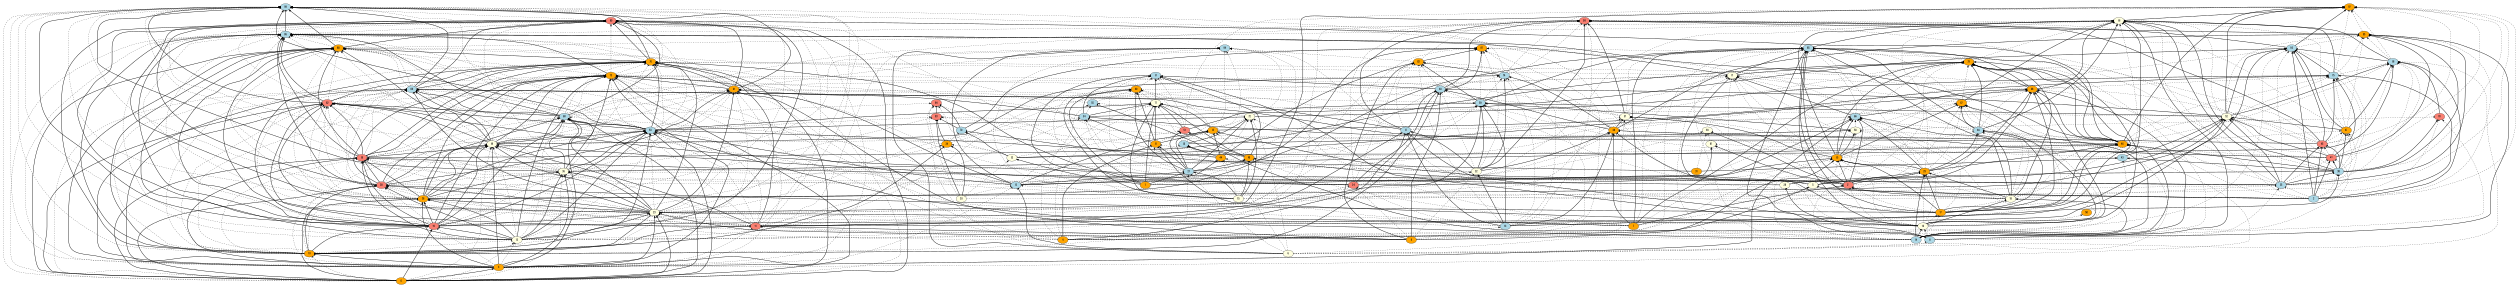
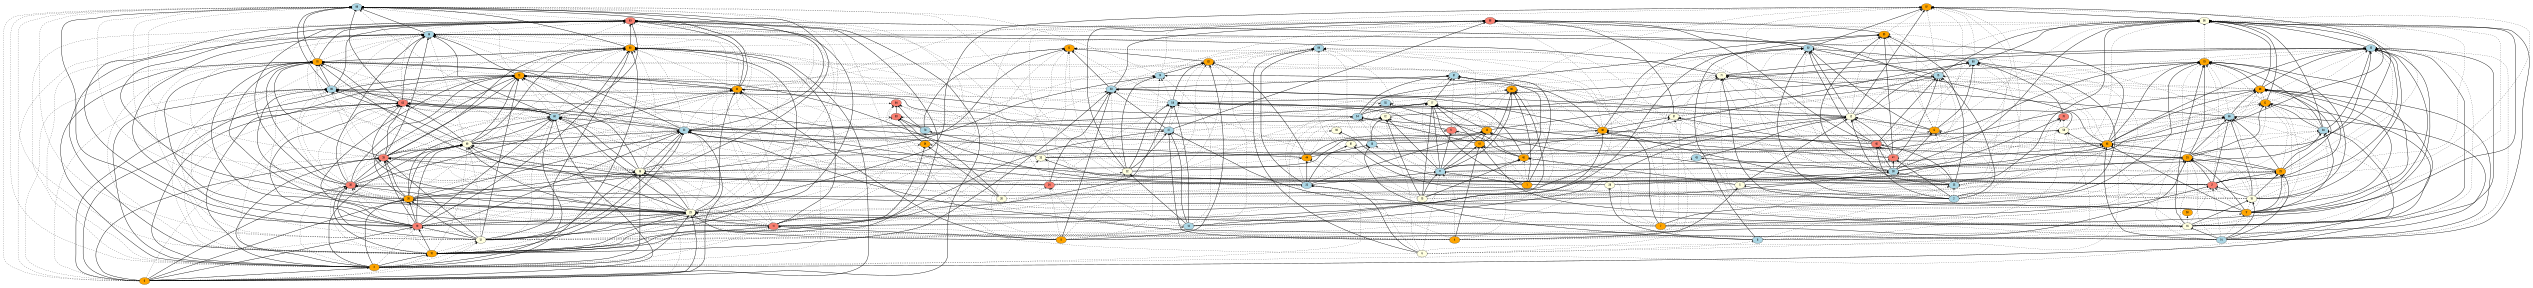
edge "51" -> "77": now "27" -> "77"
node "31": removed
edge "16" -> "91": style bold -> dashed
